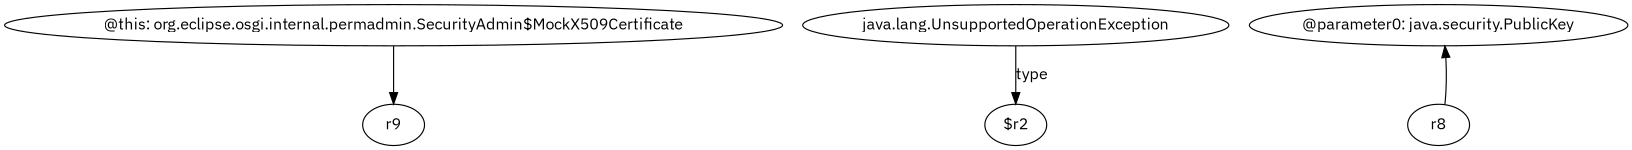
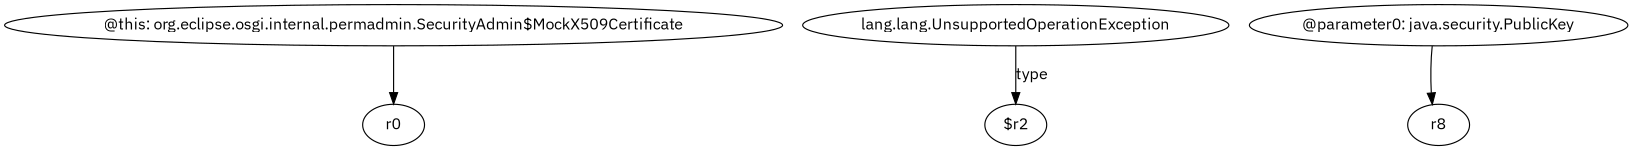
node "java.lang.UnsupportedOperationException": label "java.lang.UnsupportedOperationException" -> "lang.lang.UnsupportedOperationException"
edge "r8" -> "@parameter0: java.security.PublicKey": reversed
node "r9": label "r9" -> "r0"
